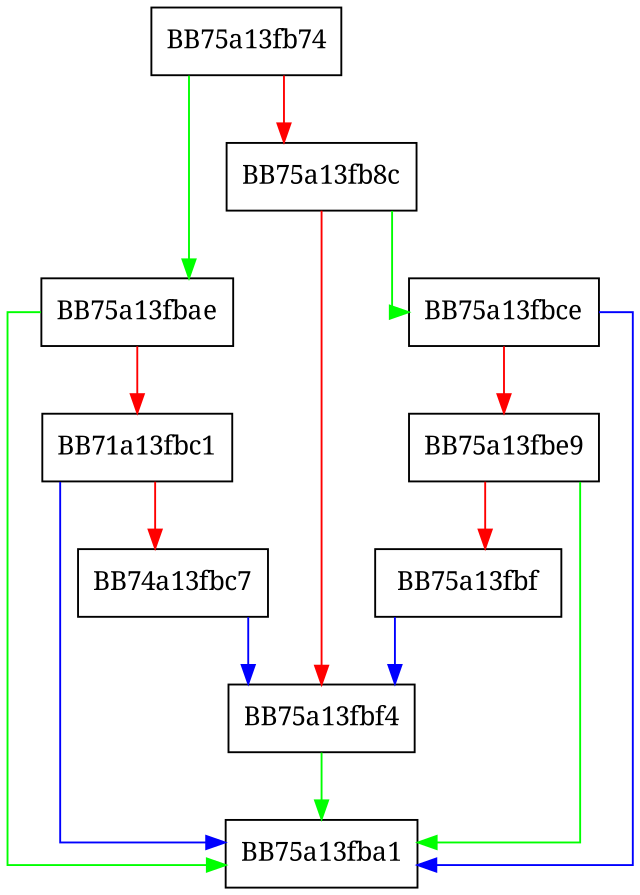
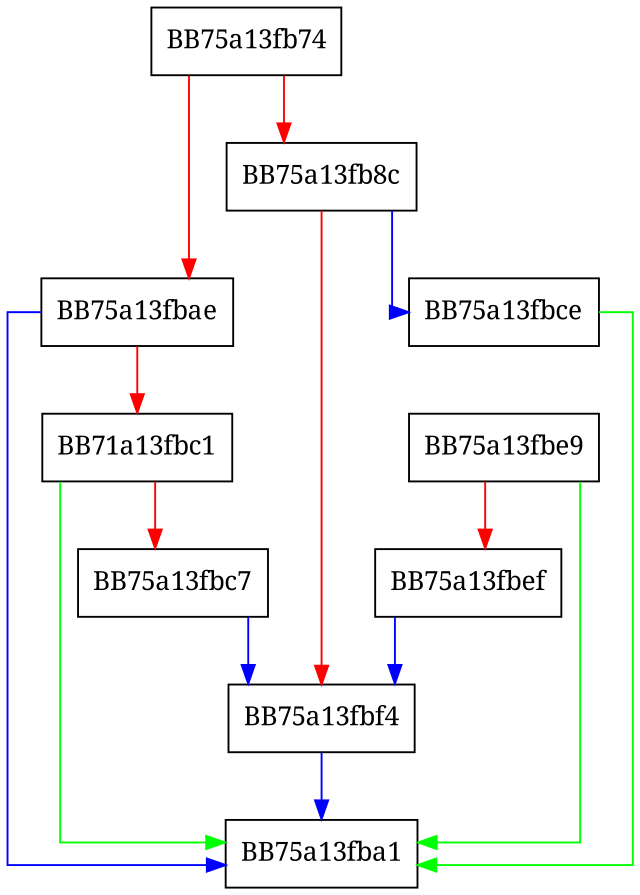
edge "BB75a13fb74" -> "BB75a13fbae": color green -> red
edge "BB75a13fb8c" -> "BB75a13fbce": color green -> blue
edge "BB75a13fbce" -> "BB75a13fbe9": removed
node "BB74a13fbc7": label "BB74a13fbc7" -> "BB75a13fbc7"
node "BB75a13fbf": label "BB75a13fbf" -> "BB75a13fbef"
edge "BB75a13fbce" -> "BB75a13fba1": color blue -> green
edge "BB75a13fbae" -> "BB75a13fba1": color green -> blue
edge "BB71a13fbc1" -> "BB75a13fba1": color blue -> green
edge "BB75a13fbf4" -> "BB75a13fba1": color green -> blue
